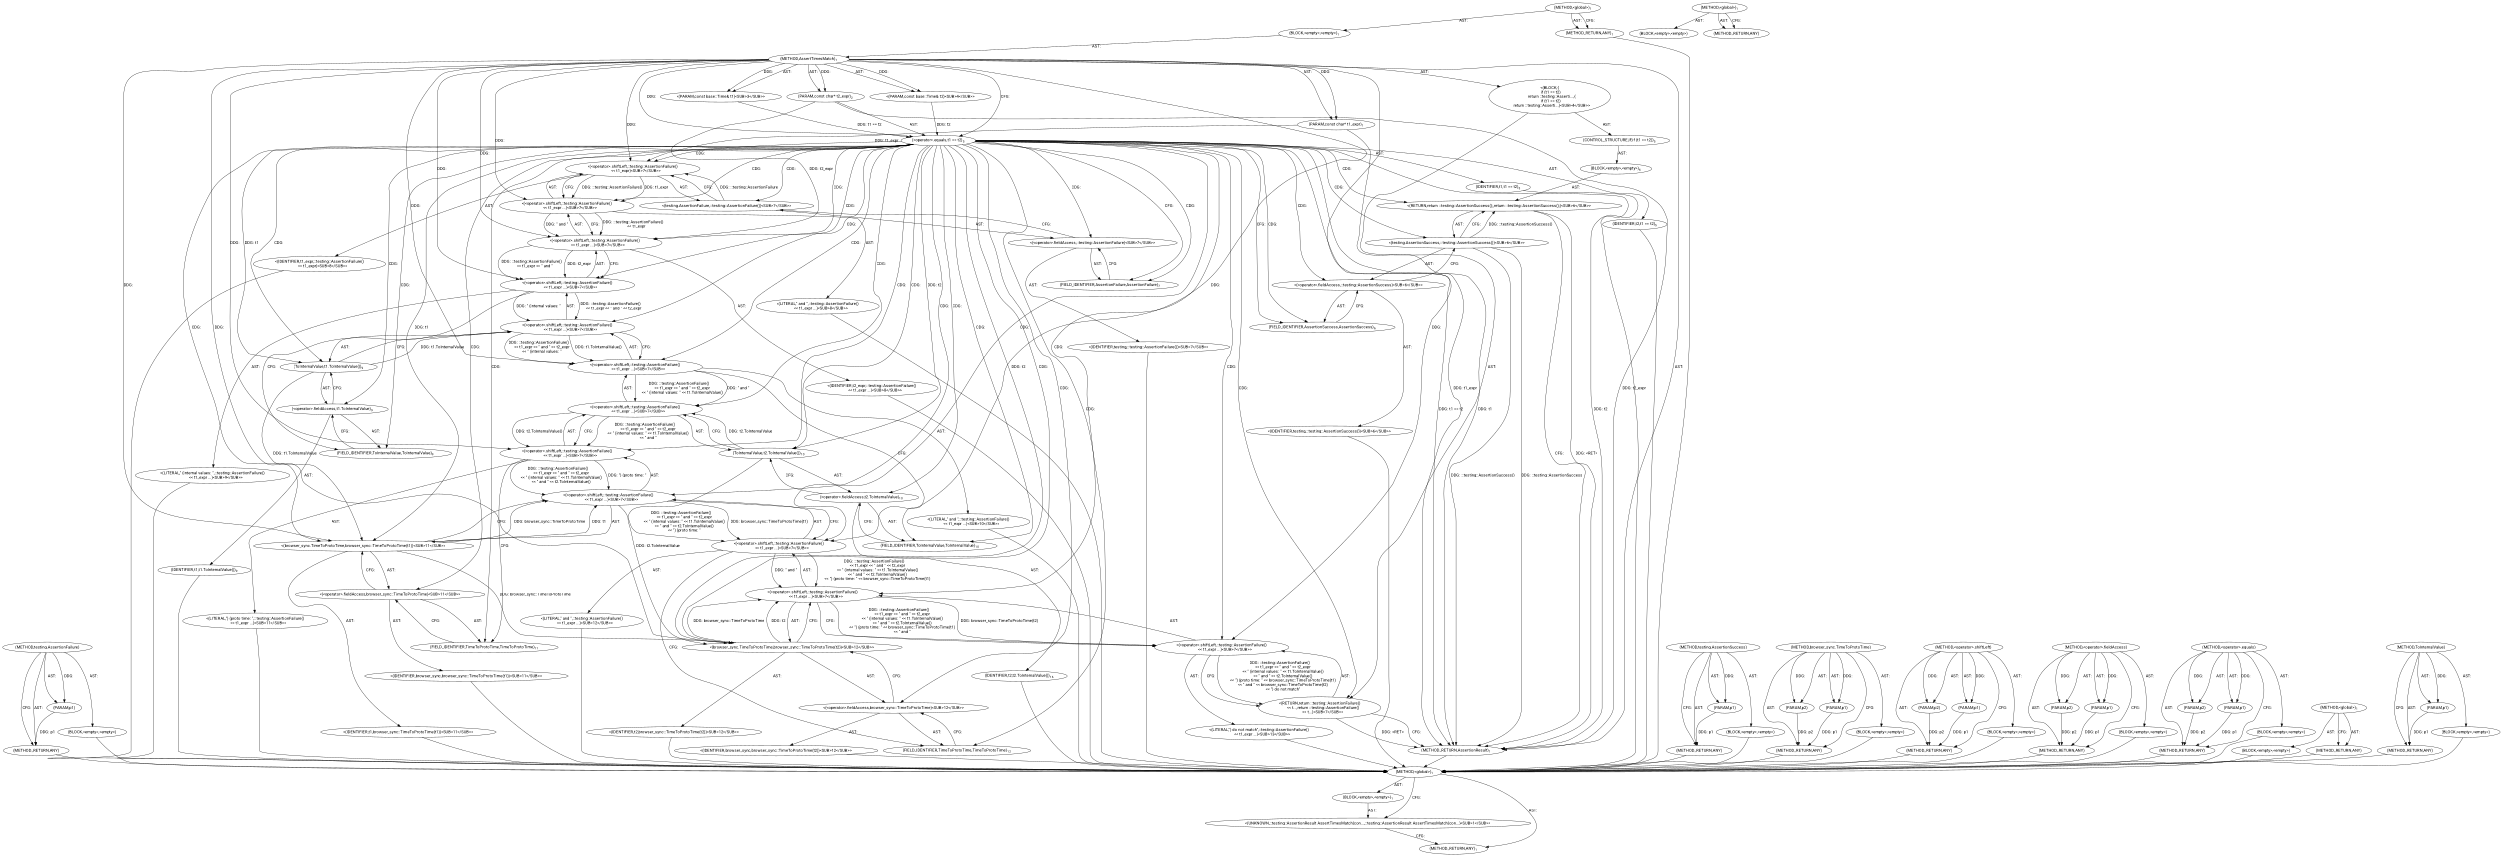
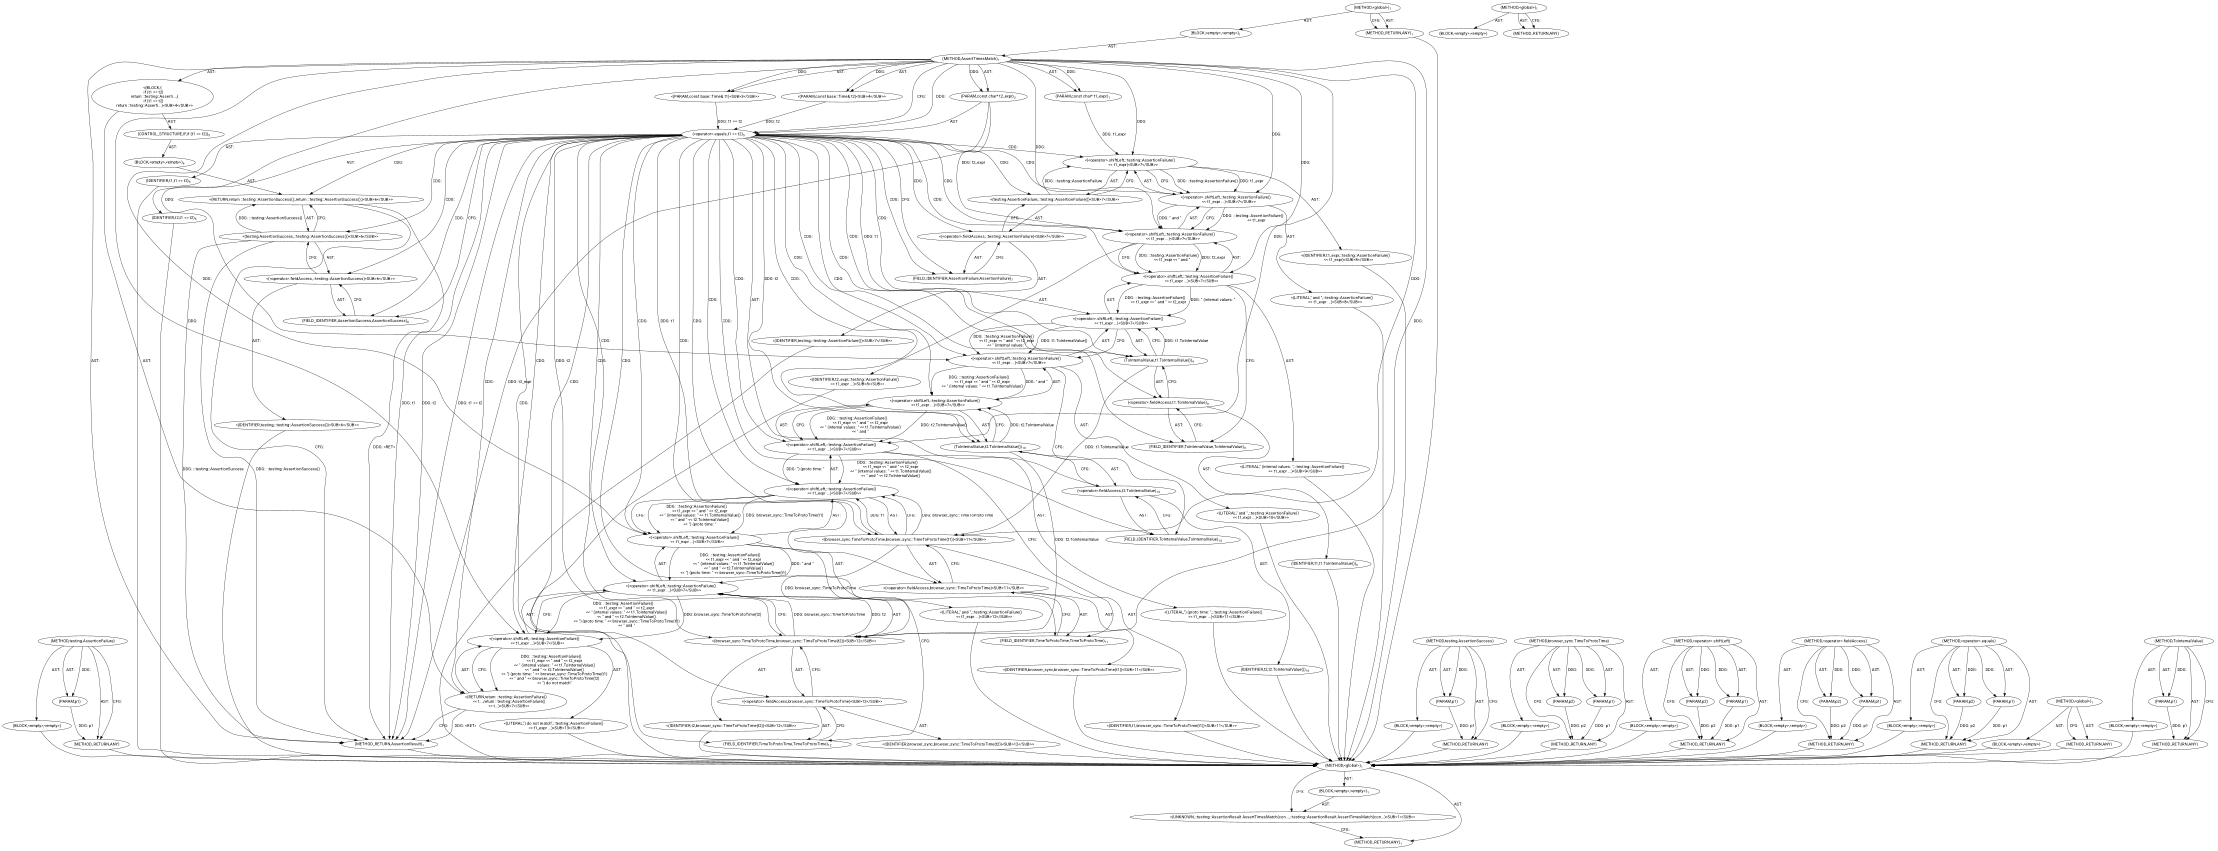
edge "(<operator>.equals,t1 == t2)" -> "(<operator>.fieldAccess,t2.ToInternalValue)": label "CDG: " -> "AST: "
edge "(PARAM,const char* t1_expr)" -> "(METHOD_RETURN,AssertionResult)": removed, label "DDG: t1_expr"
